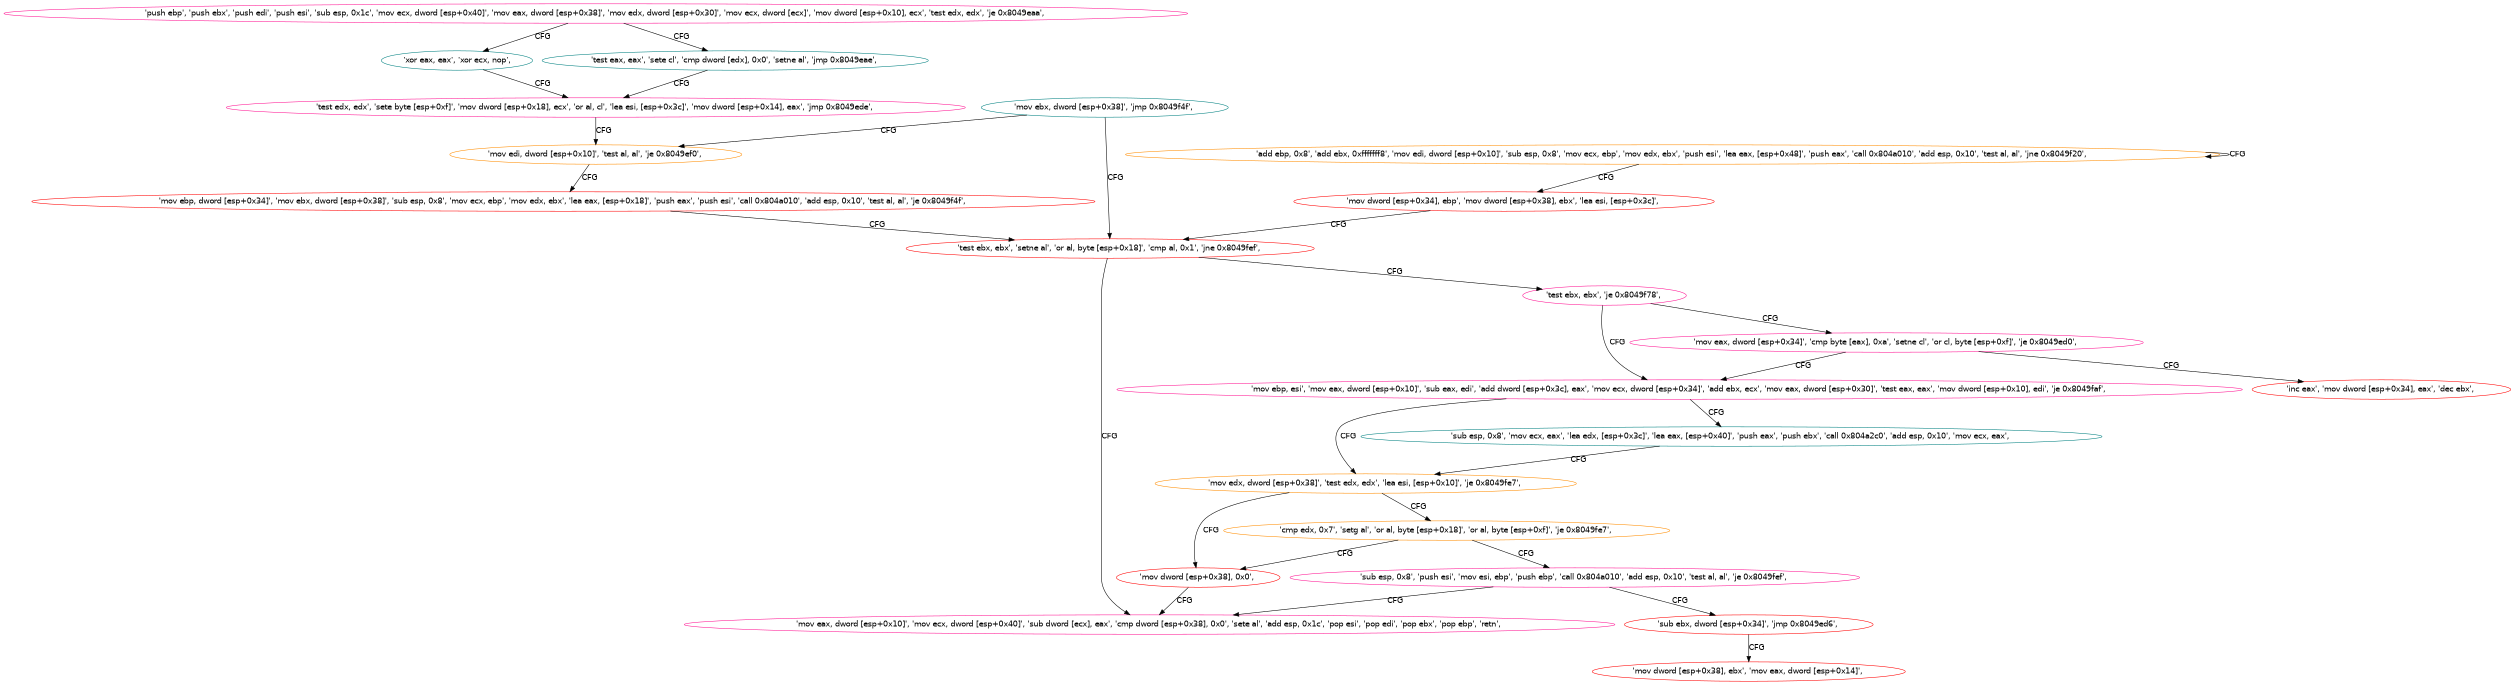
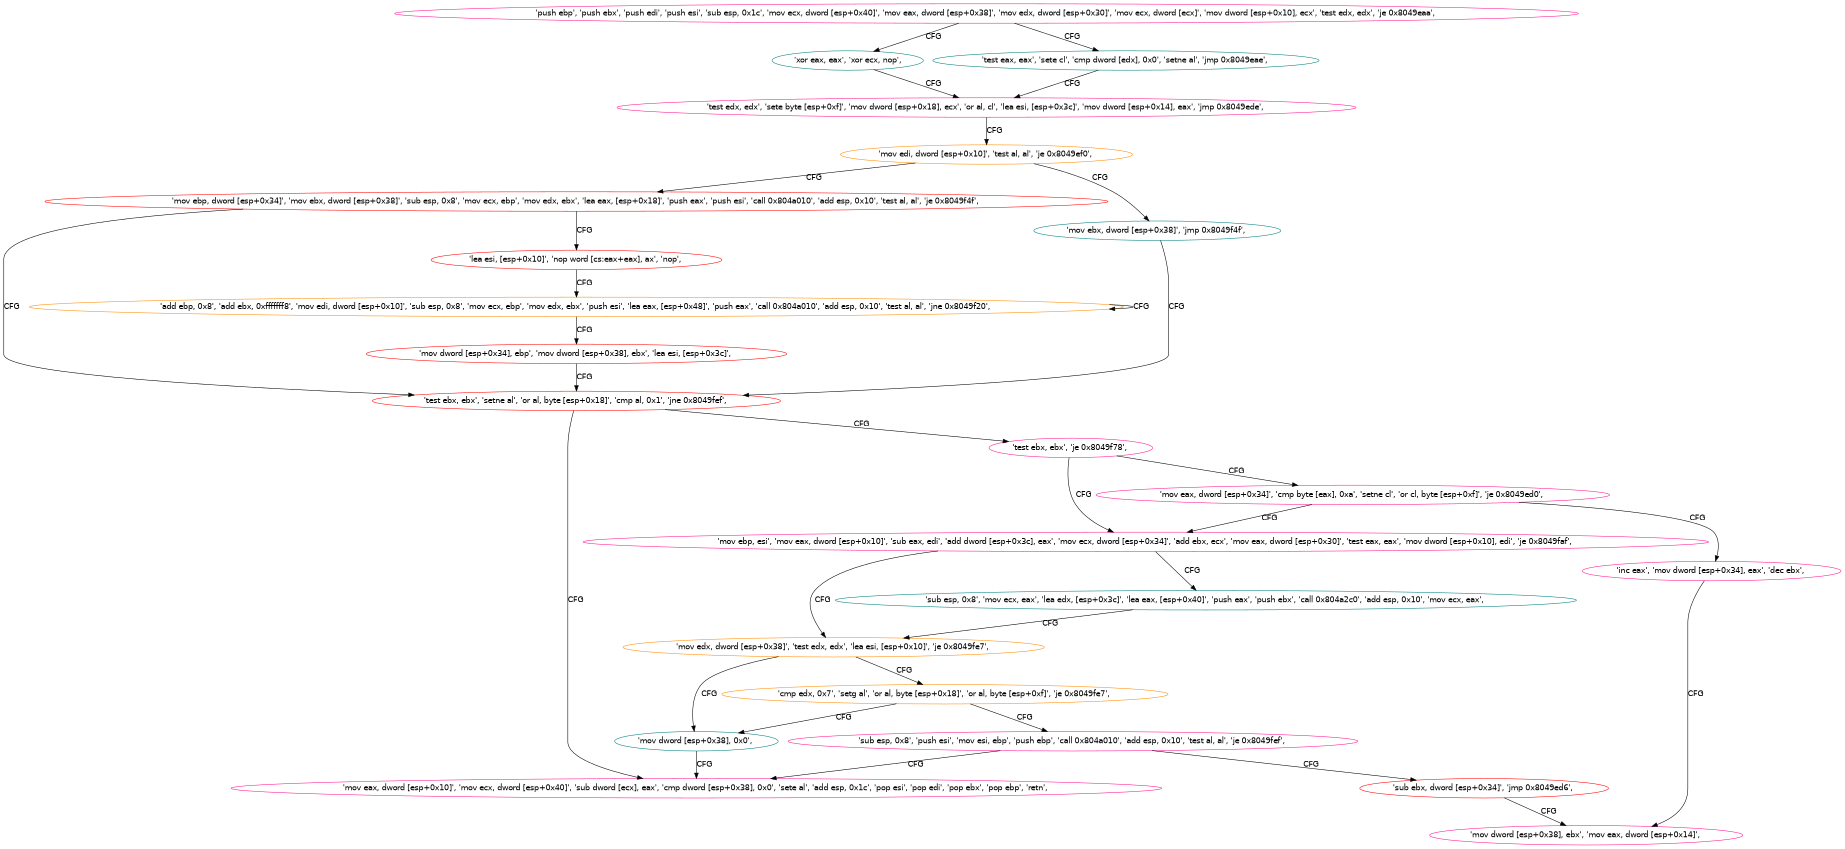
edge "'mov ebx, dword [esp+0x38]', 'jmp 0x8049f4f'," -> "'mov edi, dword [esp+0x10]', 'test al, al', 'je 0x8049ef0',": reversed
node "'lea esi, [esp+0x10]', 'nop word [cs:eax+eax], ax', 'nop',": added
node "'inc eax', 'mov dword [esp+0x34], eax', 'dec ebx',": color red -> deeppink
node "'mov dword [esp+0x38], 0x0',": color red -> teal
node "'mov dword [esp+0x38], ebx', 'mov eax, dword [esp+0x14]',": color red -> deeppink
edge "'inc eax', 'mov dword [esp+0x34], eax', 'dec ebx'," -> "'mov dword [esp+0x38], ebx', 'mov eax, dword [esp+0x14]',": added, label "CFG"
